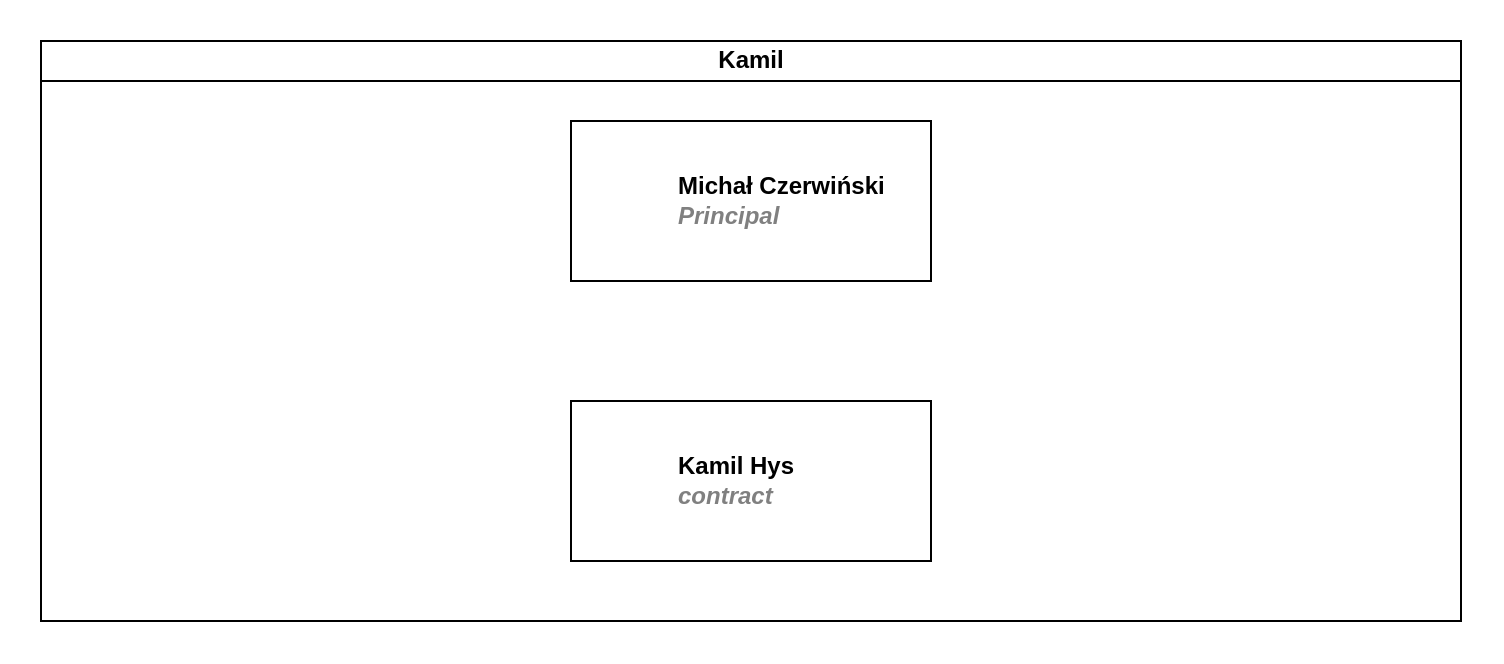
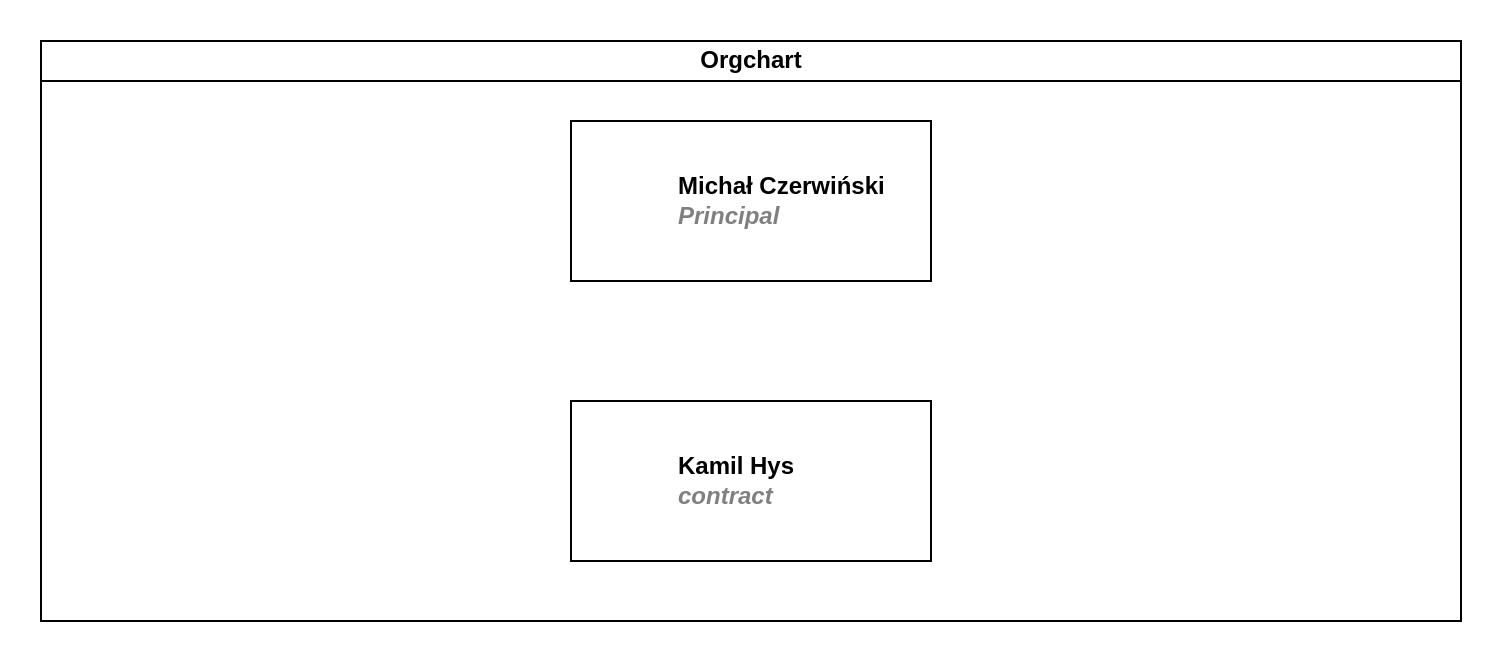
node "Kamil": label "Kamil" -> "Orgchart"
